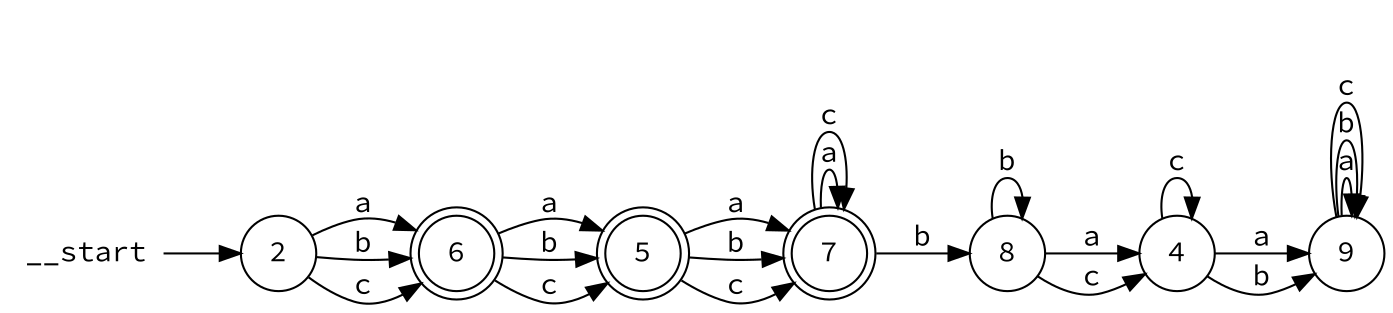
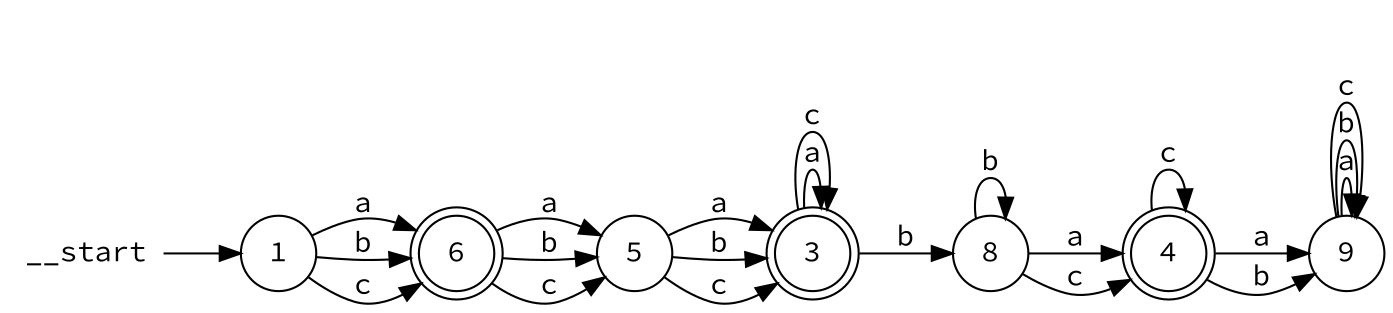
node "2": label "2" -> "1"
node "5": shape doublecircle -> circle
node "7": label "7" -> "3"
node "4": shape circle -> doublecircle
